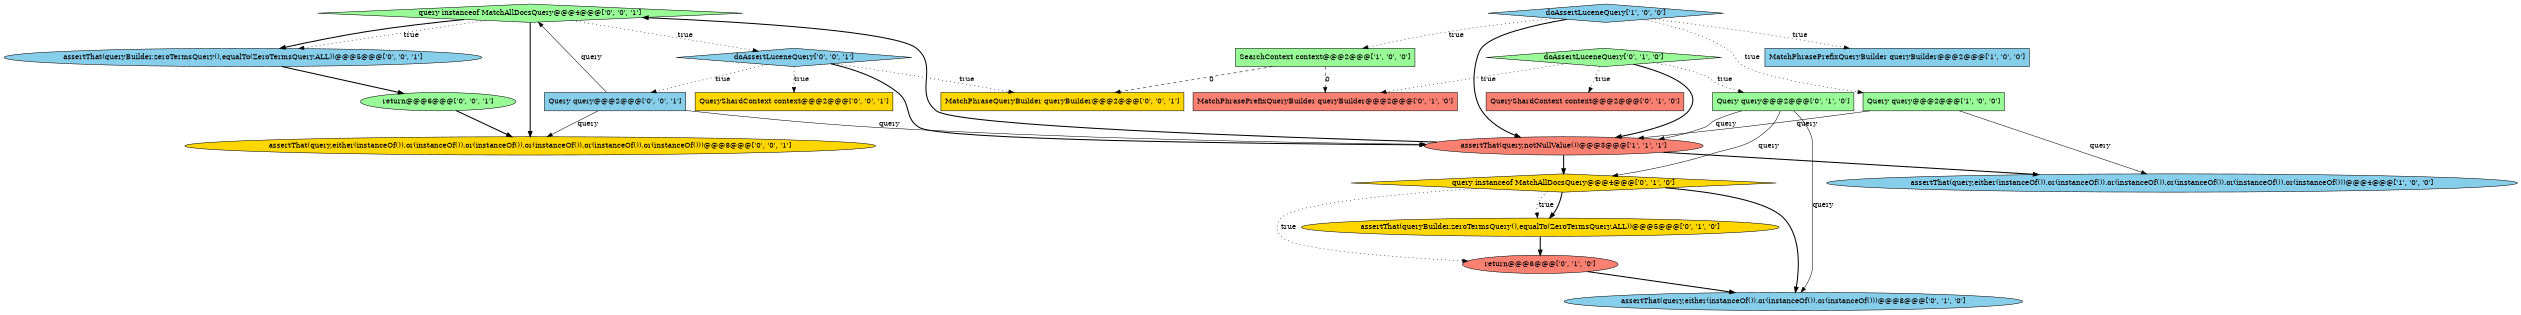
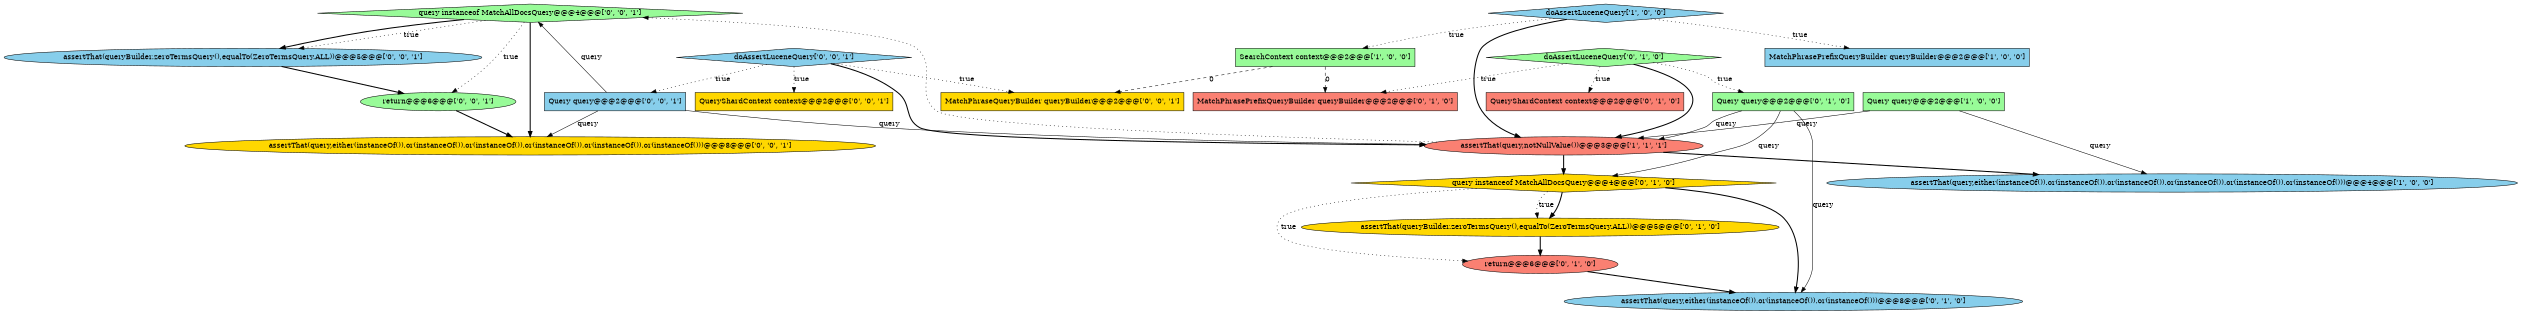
edge "query instanceof MatchAllDocsQuery@@@4@@@['0', '0', '1']" -> "doAssertLuceneQuery['0', '0', '1']": now "query instanceof MatchAllDocsQuery@@@4@@@['0', '0', '1']" -> "return@@@6@@@['0', '0', '1']"
edge "doAssertLuceneQuery['1', '0', '0']" -> "Query query@@@2@@@['1', '0', '0']": removed, label "true"
edge "assertThat(query,notNullValue())@@@3@@@['1', '1', '1']" -> "query instanceof MatchAllDocsQuery@@@4@@@['0', '0', '1']": style bold -> dotted
